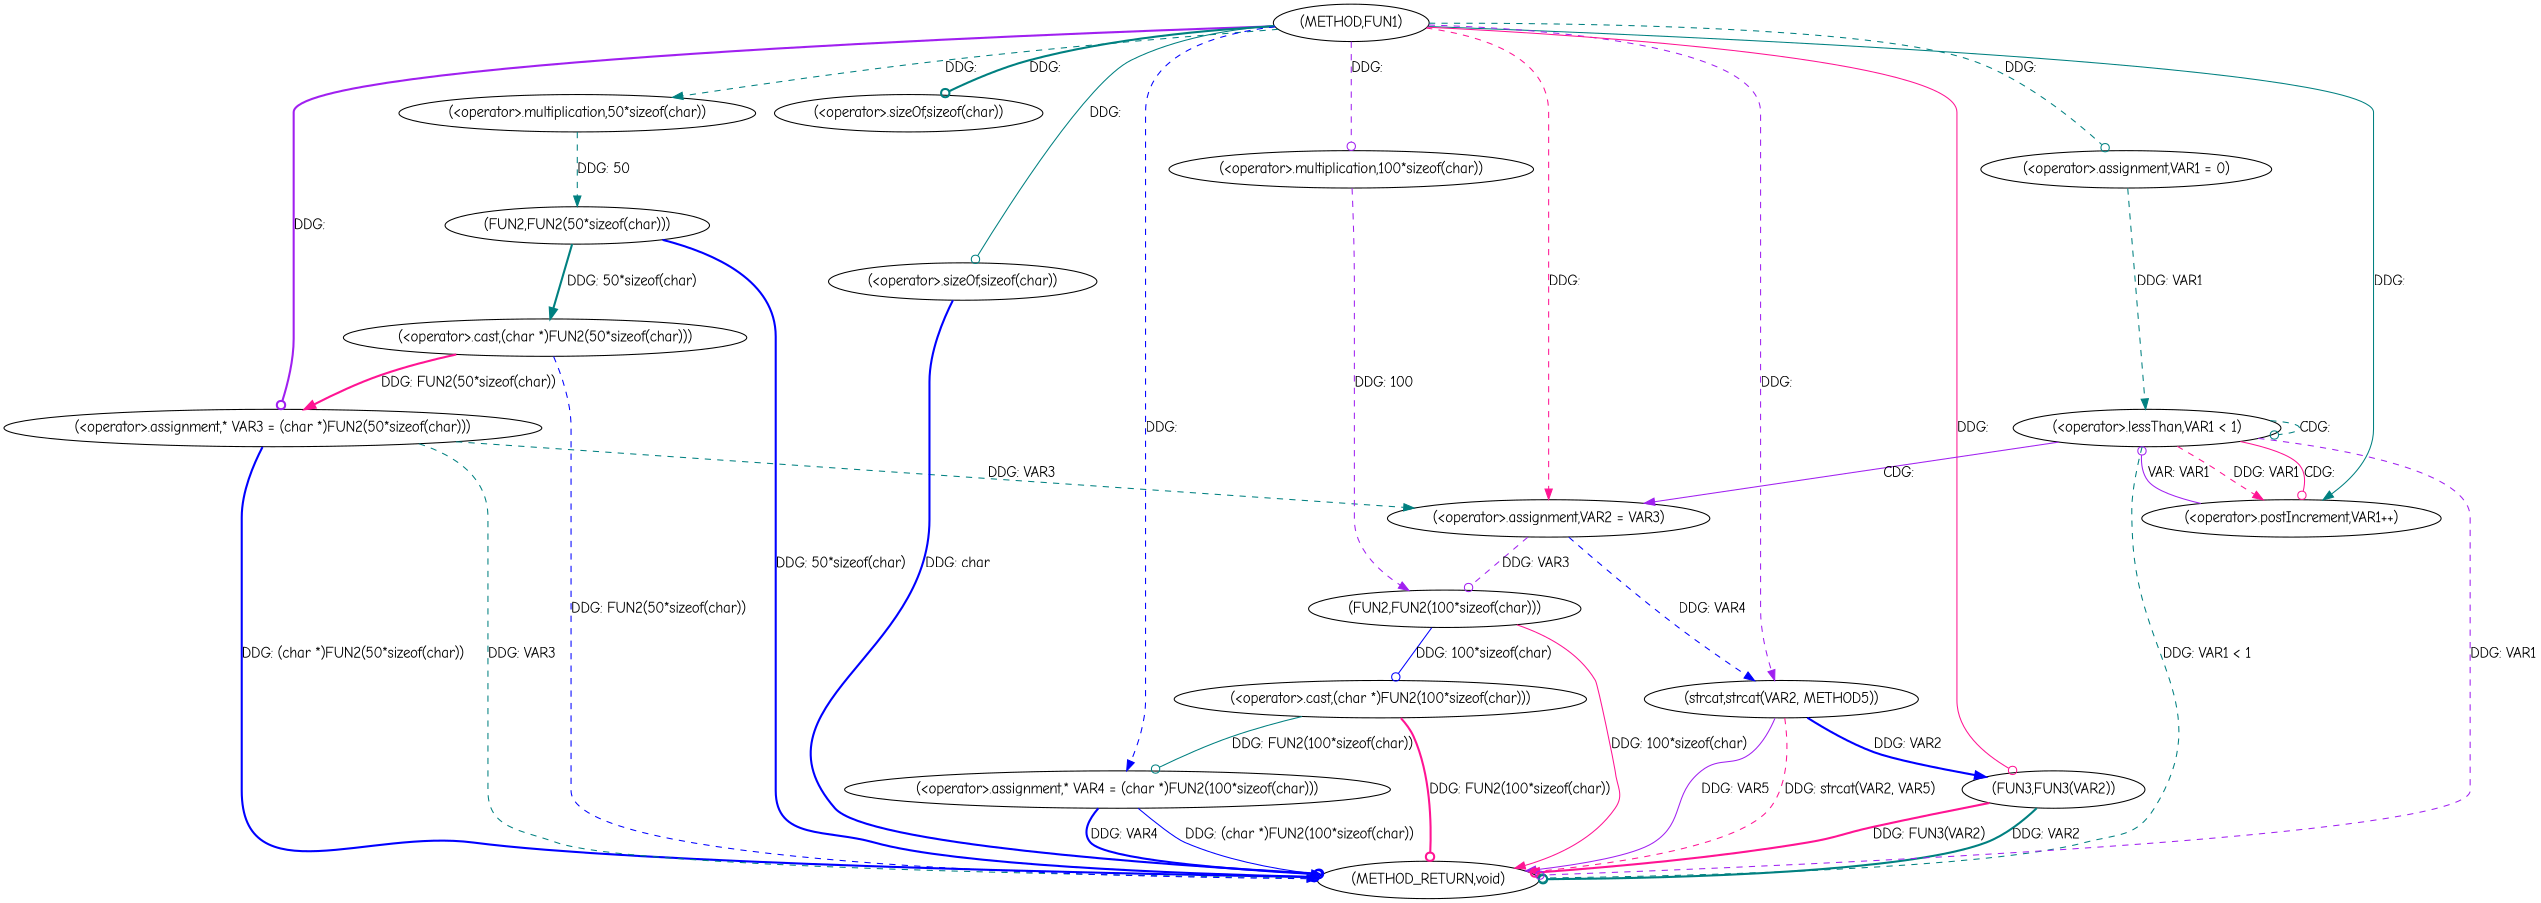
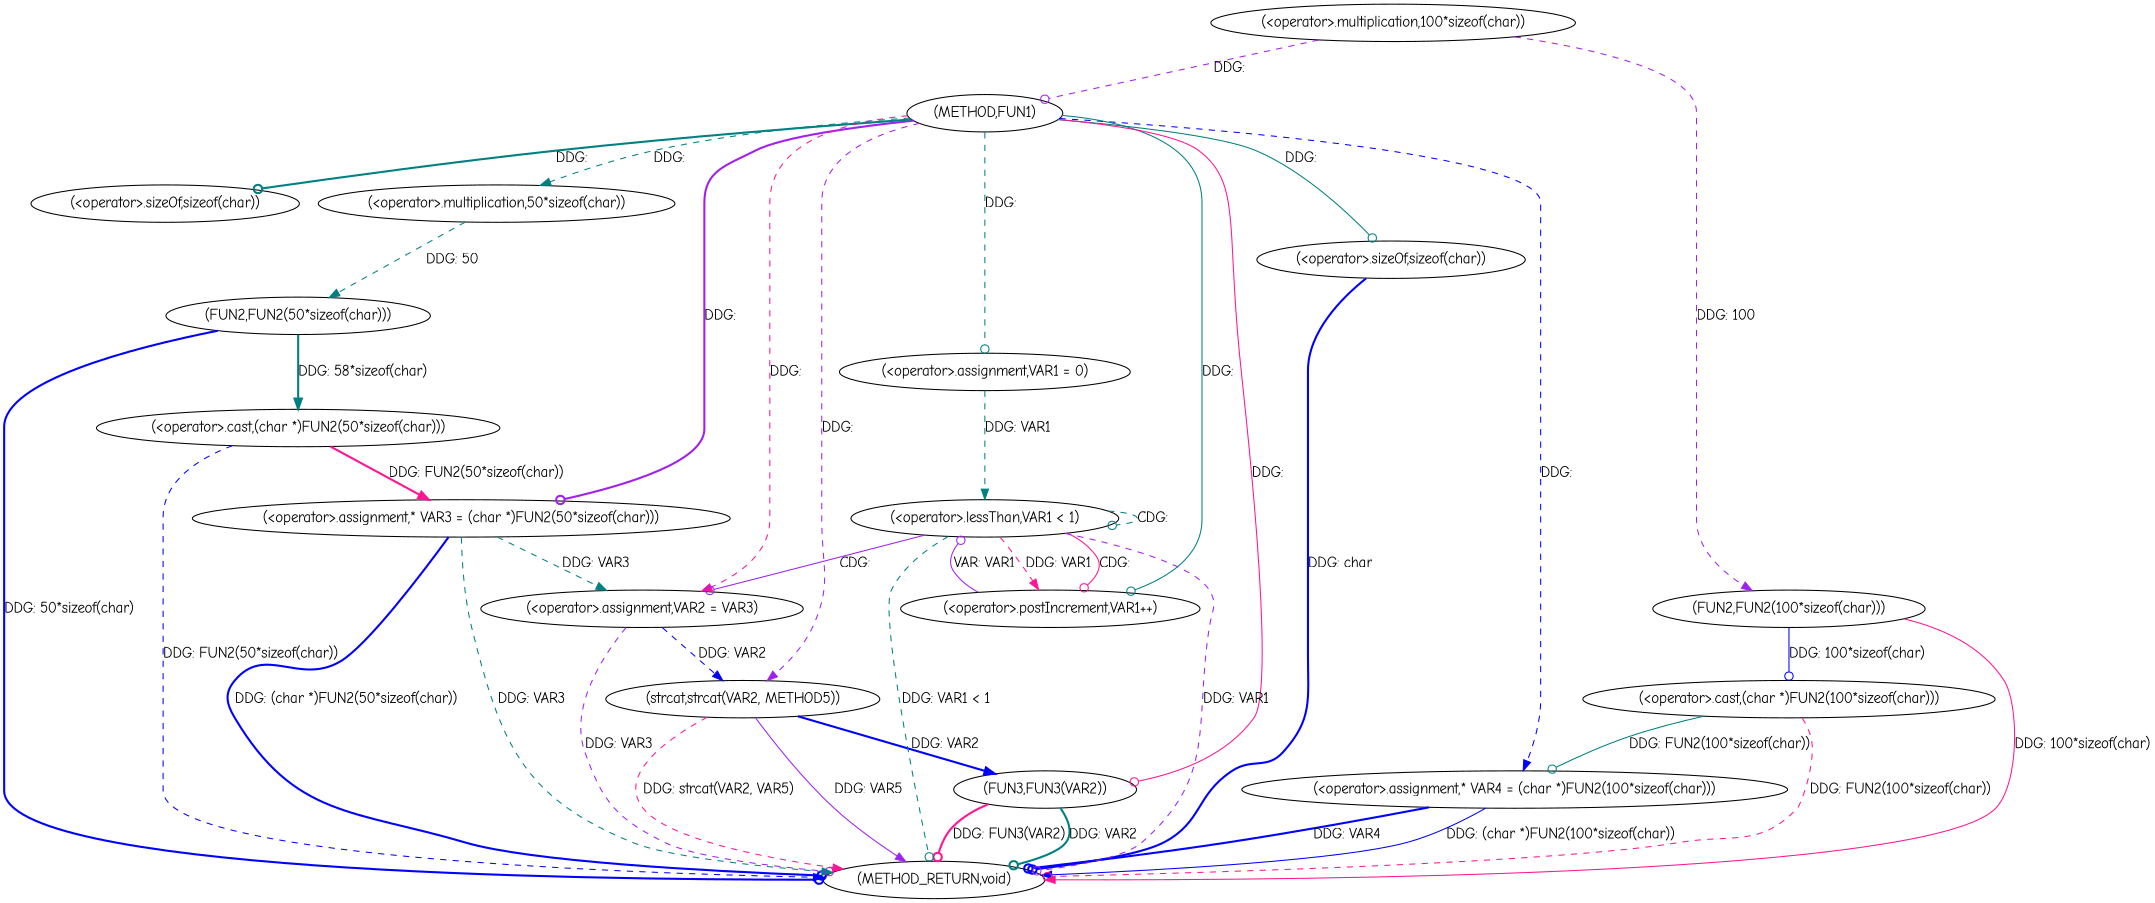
edge "(METHOD,FUN1)" -> "(<operator>.postIncrement,VAR1++)": arrowhead normal -> odot
edge "(METHOD,FUN1)" -> "(<operator>.multiplication,100*sizeof(char))": reversed
edge "(FUN2,FUN2(50*sizeof(char)))" -> "(<operator>.cast,(char *)FUN2(50*sizeof(char)))": label "DDG: 50*sizeof(char)" -> "DDG: 58*sizeof(char)"
edge "(<operator>.lessThan,VAR1 < 1)" -> "(<operator>.assignment,VAR2 = VAR3)": arrowhead normal -> odot
edge "(<operator>.assignment,VAR2 = VAR3)" -> "(FUN2,FUN2(100*sizeof(char)))": now "(<operator>.assignment,VAR2 = VAR3)" -> "(METHOD_RETURN,void)"
edge "(<operator>.assignment,VAR2 = VAR3)" -> "(strcat,strcat(VAR2, METHOD5))": label "DDG: VAR4" -> "DDG: VAR2"
edge "(<operator>.cast,(char *)FUN2(100*sizeof(char)))" -> "(METHOD_RETURN,void)": style bold -> dashed
